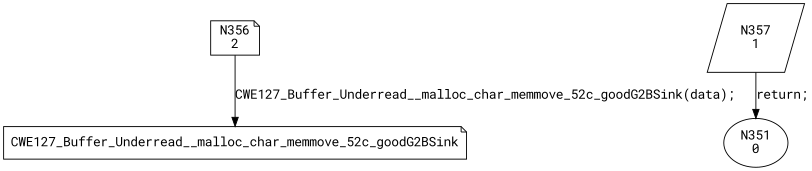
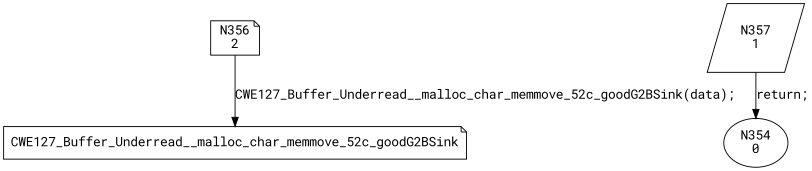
node "N351 0": label "N351 0" -> "N354 0"
